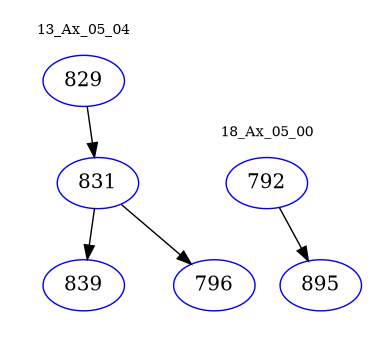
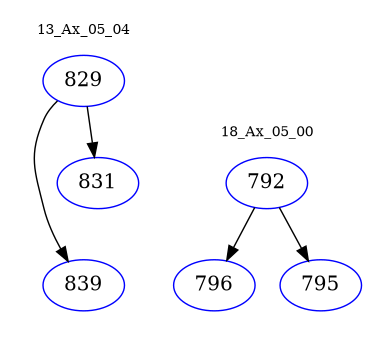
edge "831" -> "796": now "792" -> "796"
edge "831" -> "839": now "829" -> "839"
node "895": label "895" -> "795"
